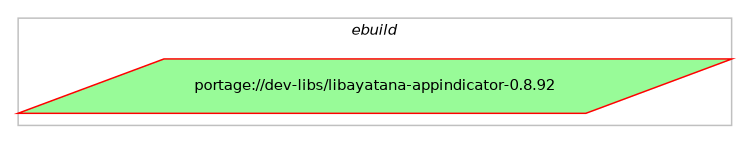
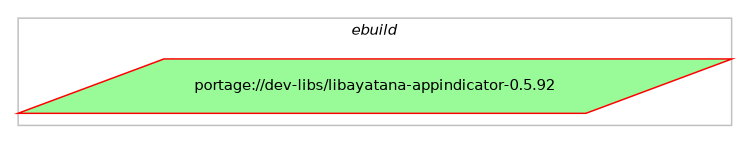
node "portage://dev-libs/libayatana-appindicator-0.8.92": label "portage://dev-libs/libayatana-appindicator-0.8.92" -> "portage://dev-libs/libayatana-appindicator-0.5.92"
